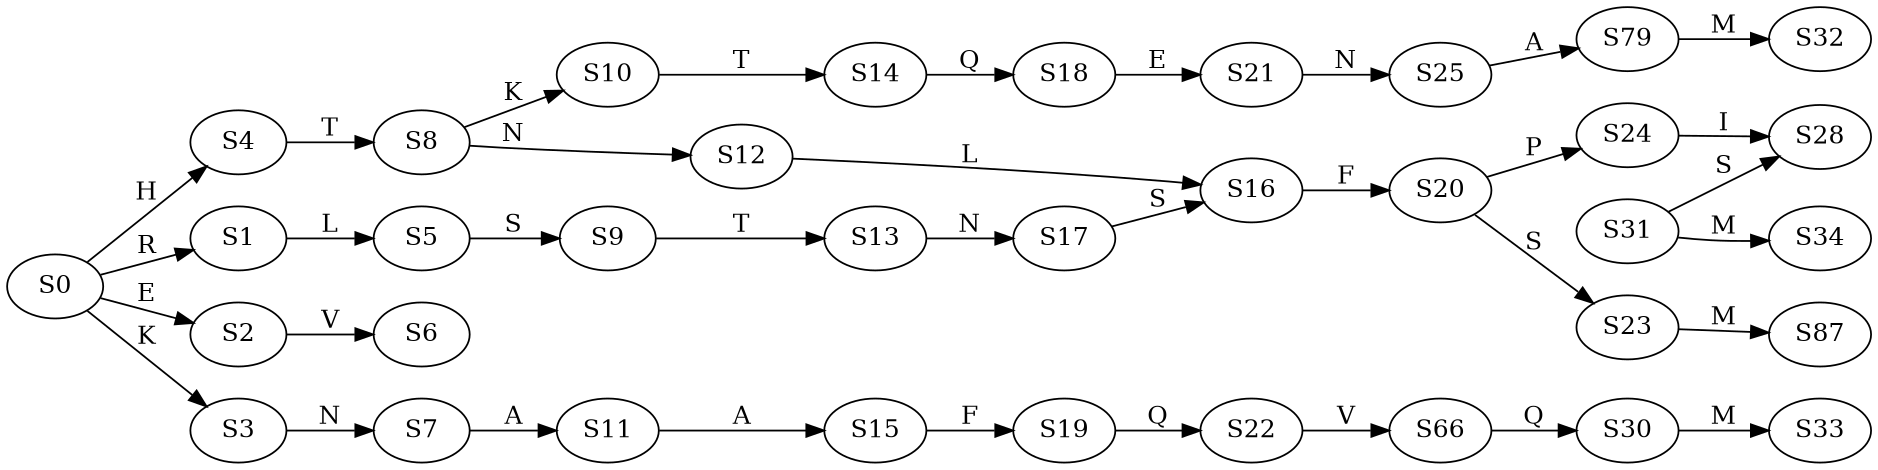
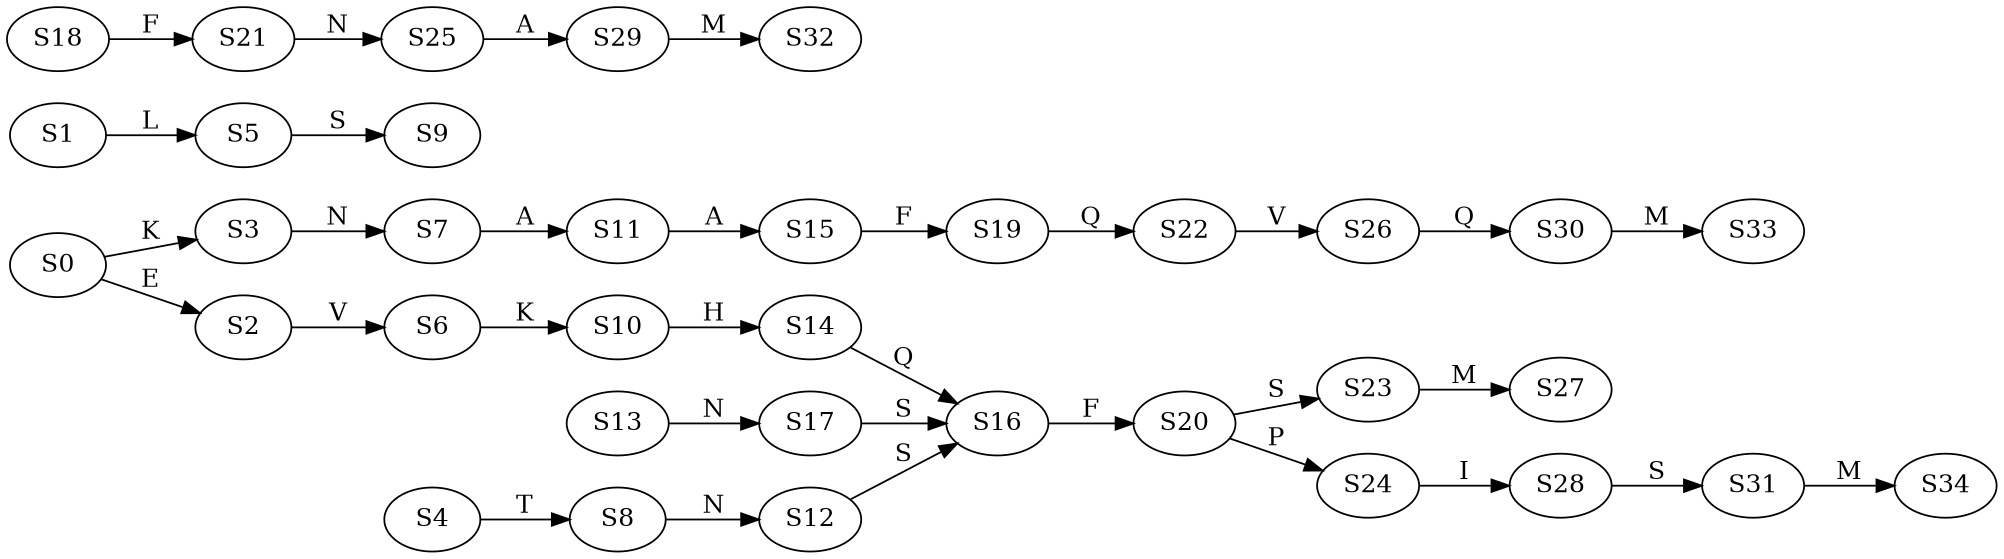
node "S79": label "S79" -> "S29"
edge "S10" -> "S14": label "T" -> "H"
edge "S18" -> "S21": label "E" -> "F"
edge "S14" -> "S18": now "S14" -> "S16"
edge "S8" -> "S10": now "S6" -> "S10"
edge "S12" -> "S16": label "L" -> "S"
edge "S31" -> "S28": reversed
edge "S0" -> "S4": removed, label "H"
edge "S9" -> "S13": removed, label "T"
edge "S0" -> "S1": removed, label "R"
node "S87": label "S87" -> "S27"
node "S66": label "S66" -> "S26"
